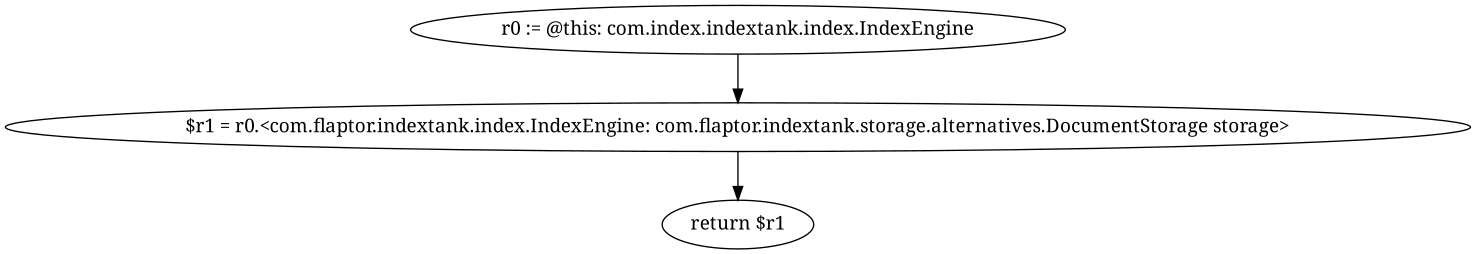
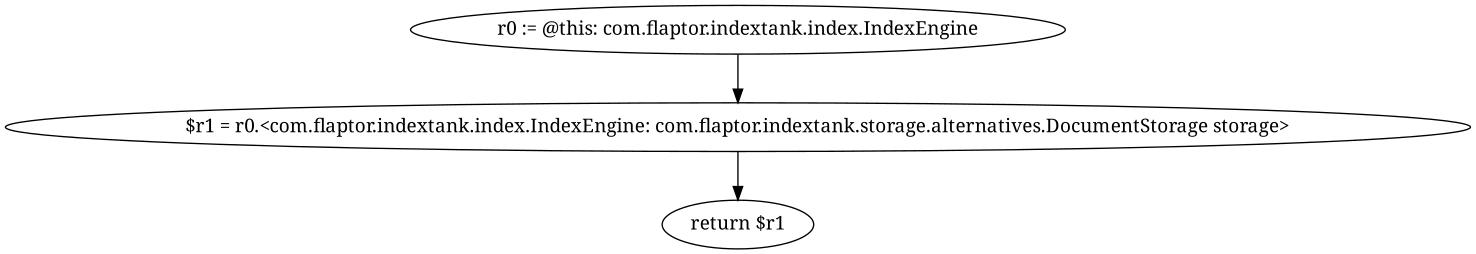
node "r0 := @this: com.index.indextank.index.IndexEngine": label "r0 := @this: com.index.indextank.index.IndexEngine" -> "r0 := @this: com.flaptor.indextank.index.IndexEngine"
